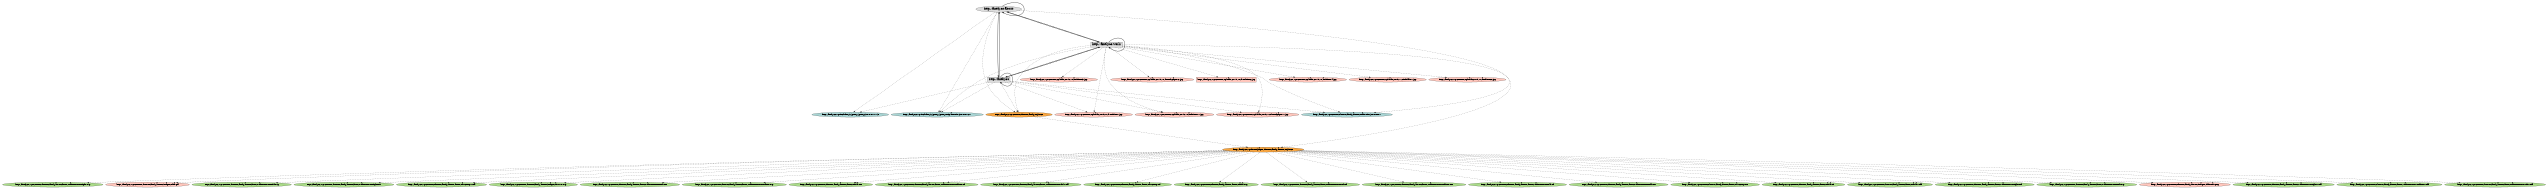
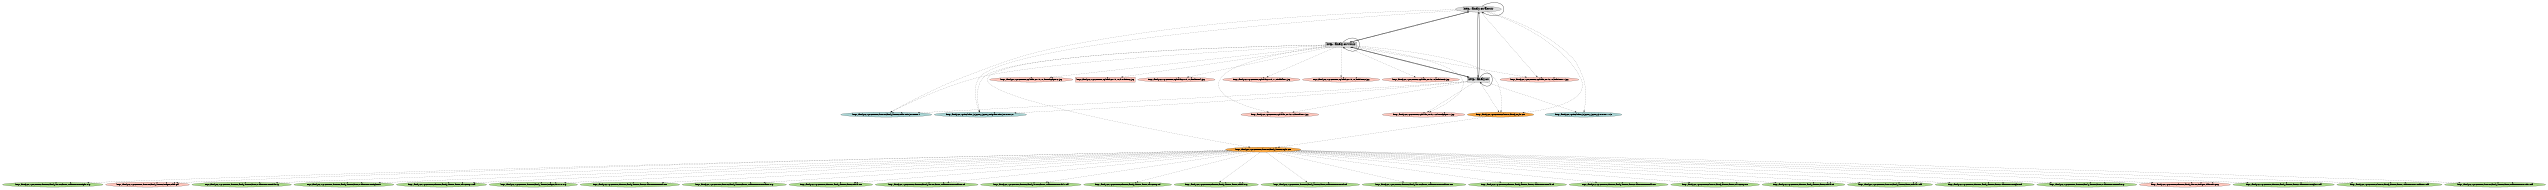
edge "http://finely.co" -> "http://finely.co/wp-content/uploads/2015/10/ambient-11.jpg": now "http://finely.co/about/" -> "http://finely.co/wp-content/uploads/2015/10/ambient-11.jpg"
node "http://finely.co/wp-dottedpaper/themes/finely/assets/style.css": label "http://finely.co/wp-dottedpaper/themes/finely/assets/style.css" -> "http://finely.co/wp-content/themes/finely/assets/style.css"
